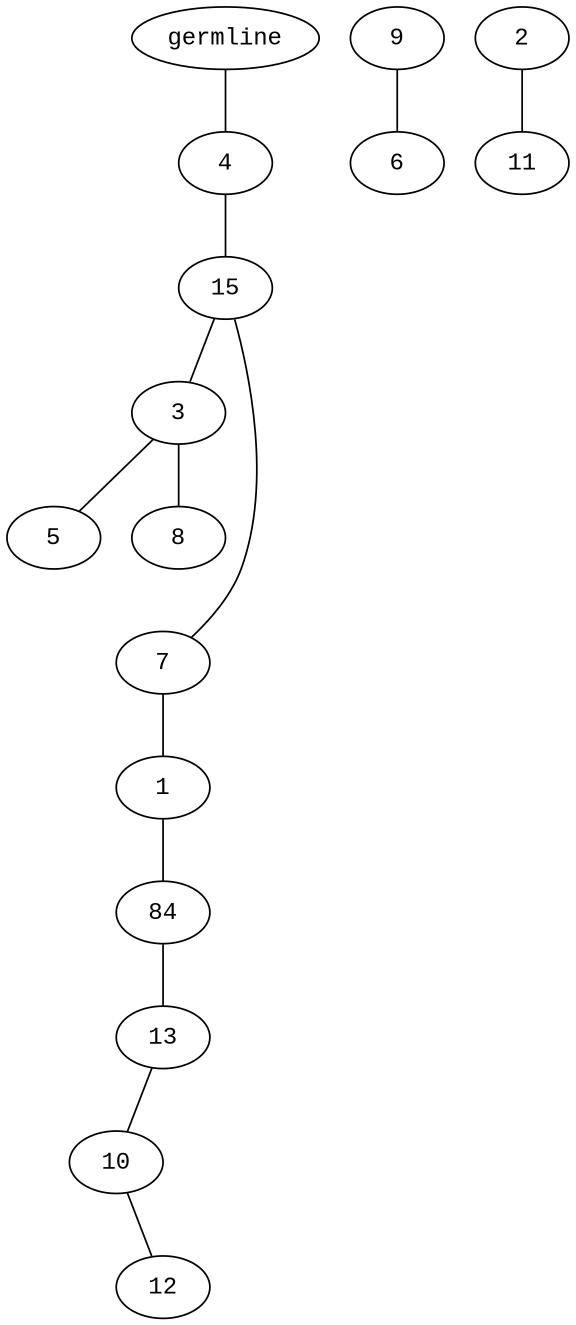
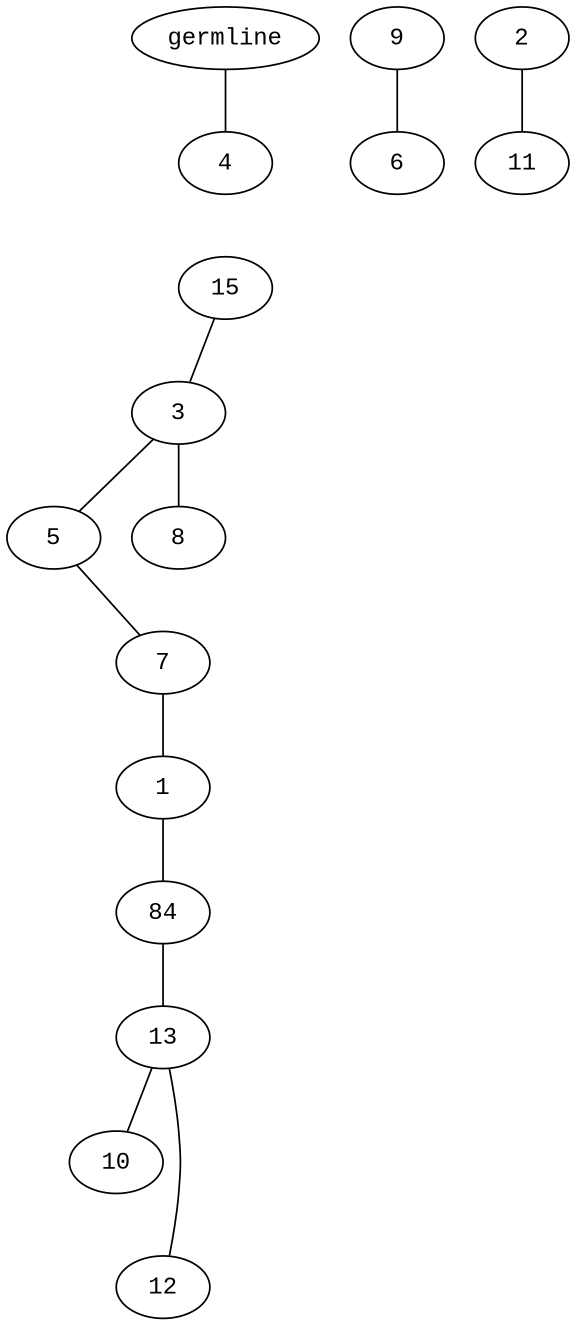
edge "4" -- "15": removed
edge "15" -- "7": now "5" -- "7"
edge "10" -- "12": now "13" -- "12"
